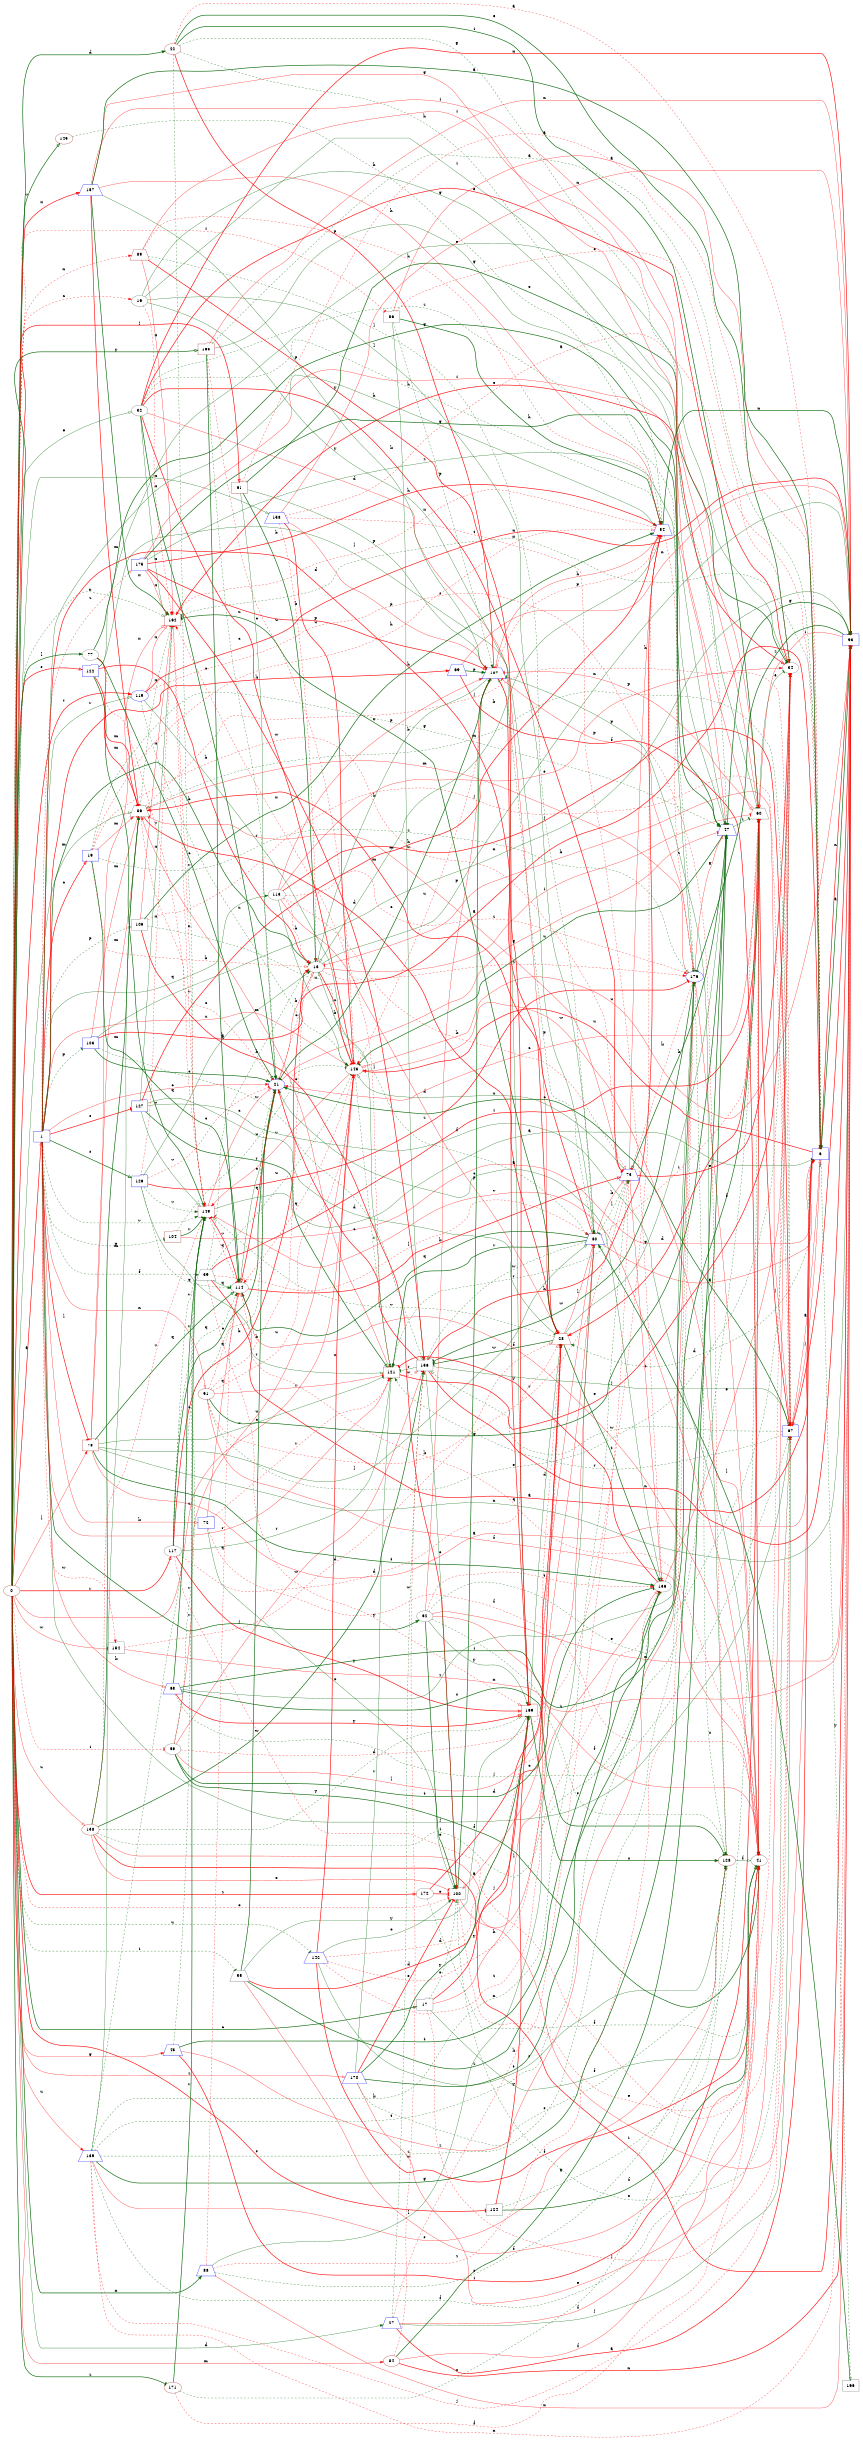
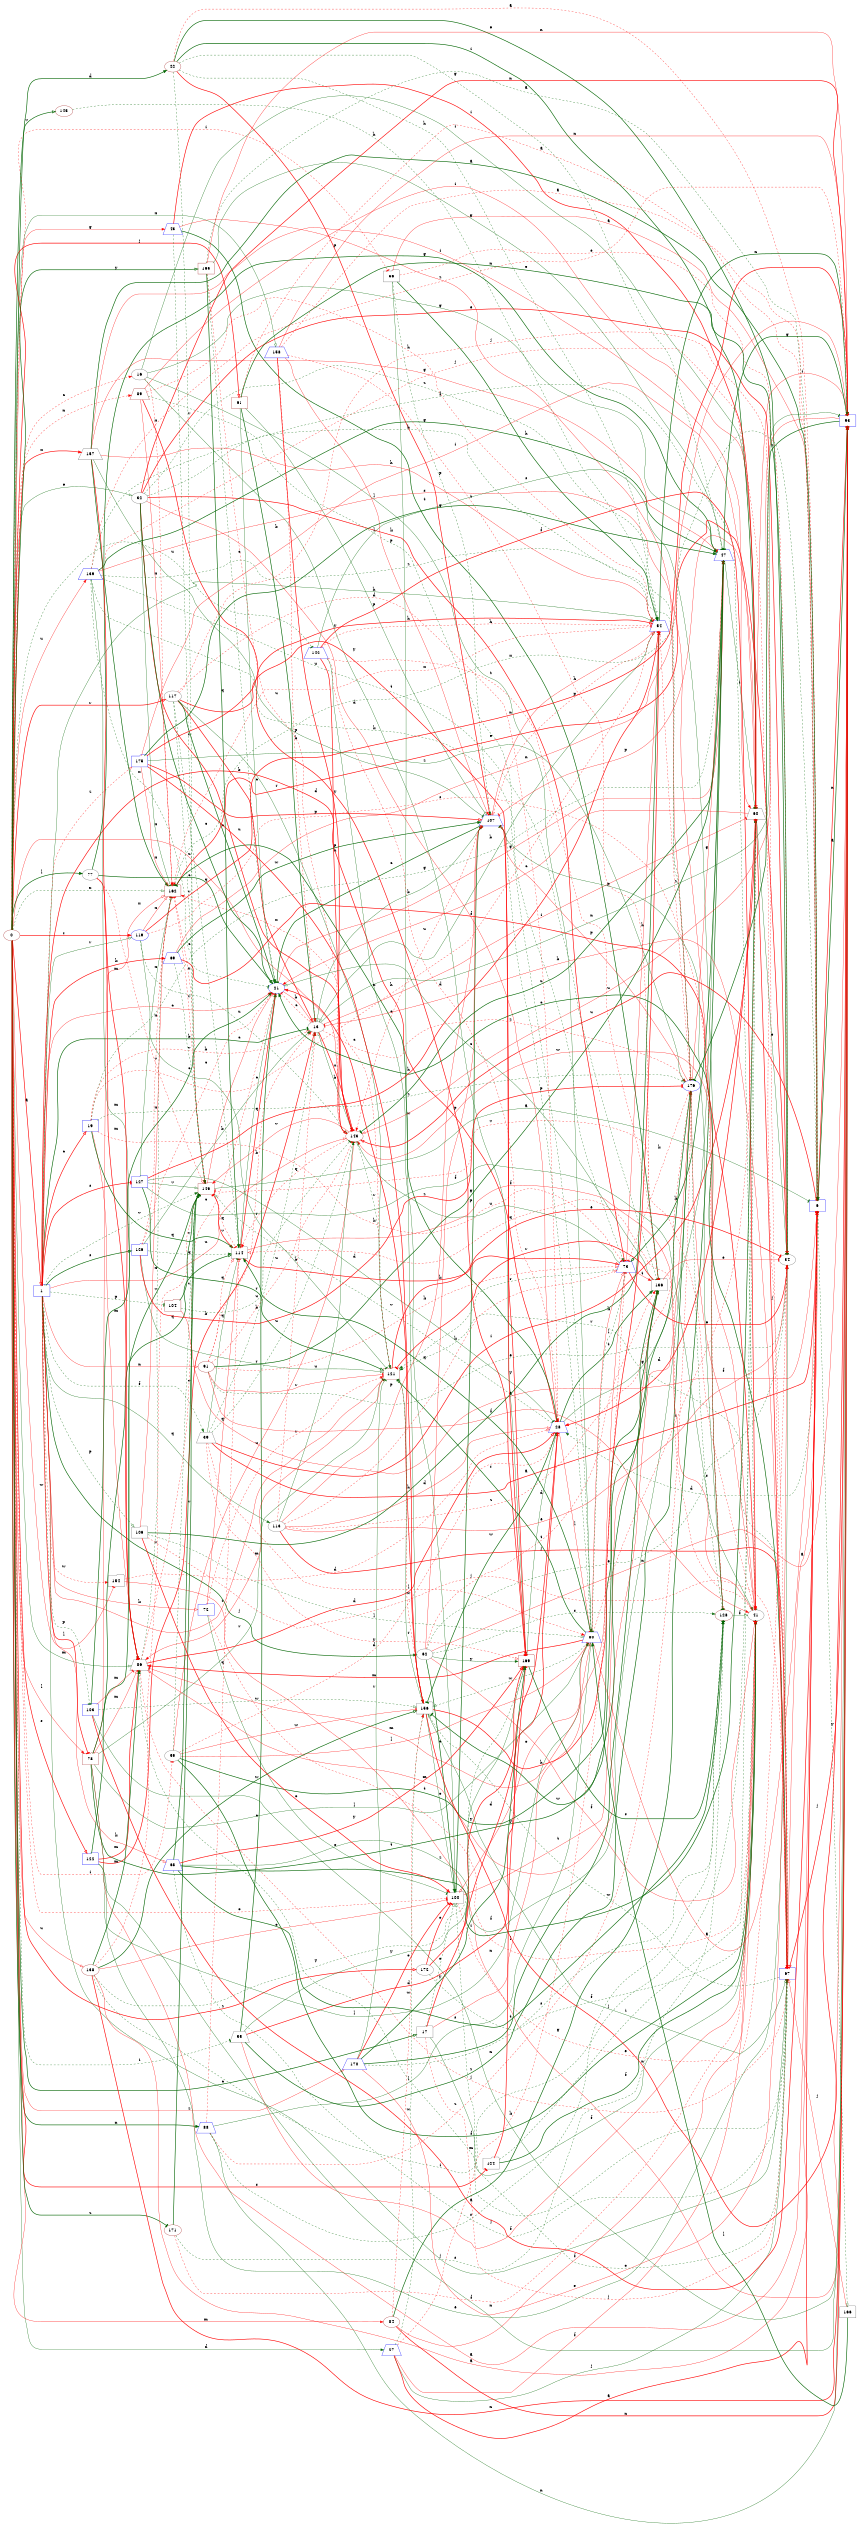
node "157": color blue -> gray40
edge "126" -> "149": now "69" -> "149"
node "114": shape ellipse -> folder
edge "6" -> "67": now "166" -> "67"
node "28": color brown -> blue
edge "41" -> "149": style solid -> dashed
node "136": shape ellipse -> folder
edge "88" -> "93": color red -> darkgreen
